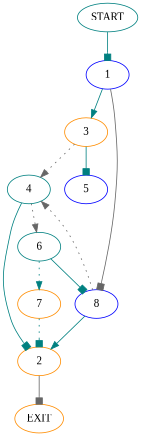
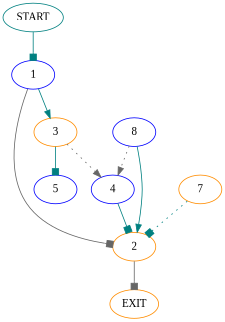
edge "1" -> "8": now "1" -> "2"
node "4": color teal -> blue
node "6": removed
